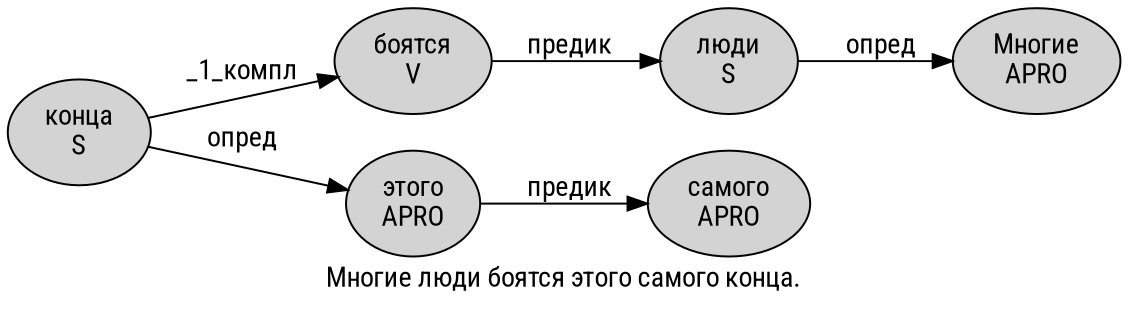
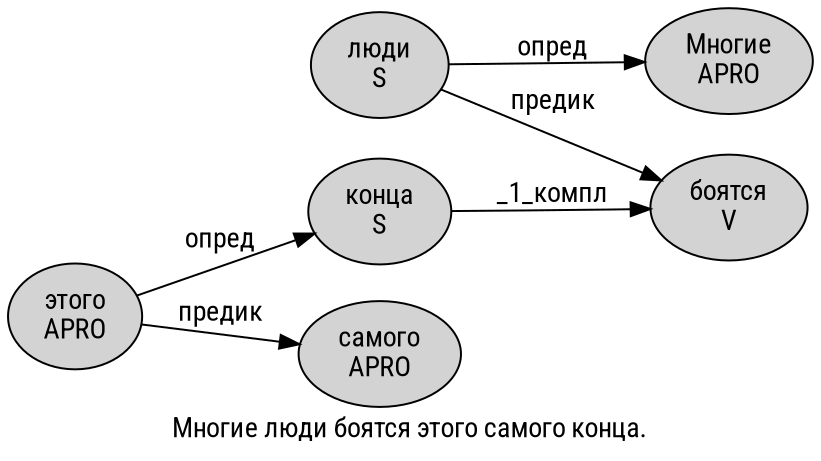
edge "боятся V" -> "люди S": reversed
edge "конца S" -> "этого APRO": reversed
